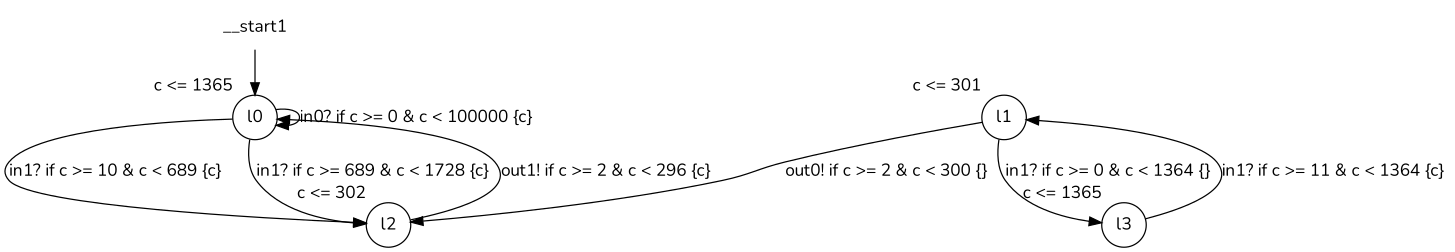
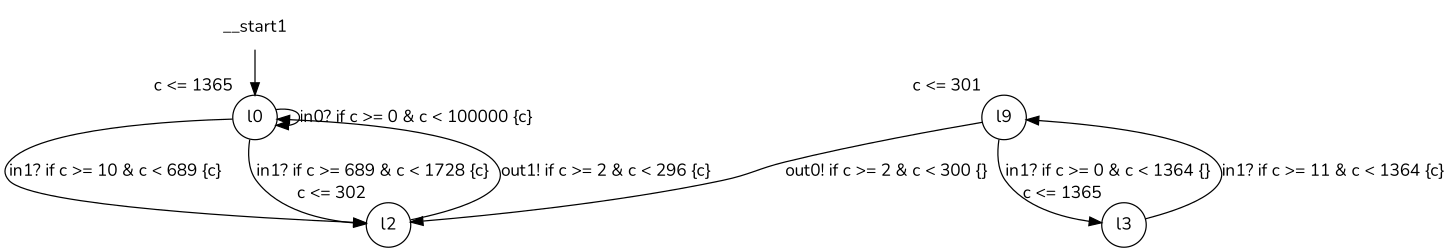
node "l1 c <= 301": label "l1 c <= 301" -> "l9 c <= 301"
